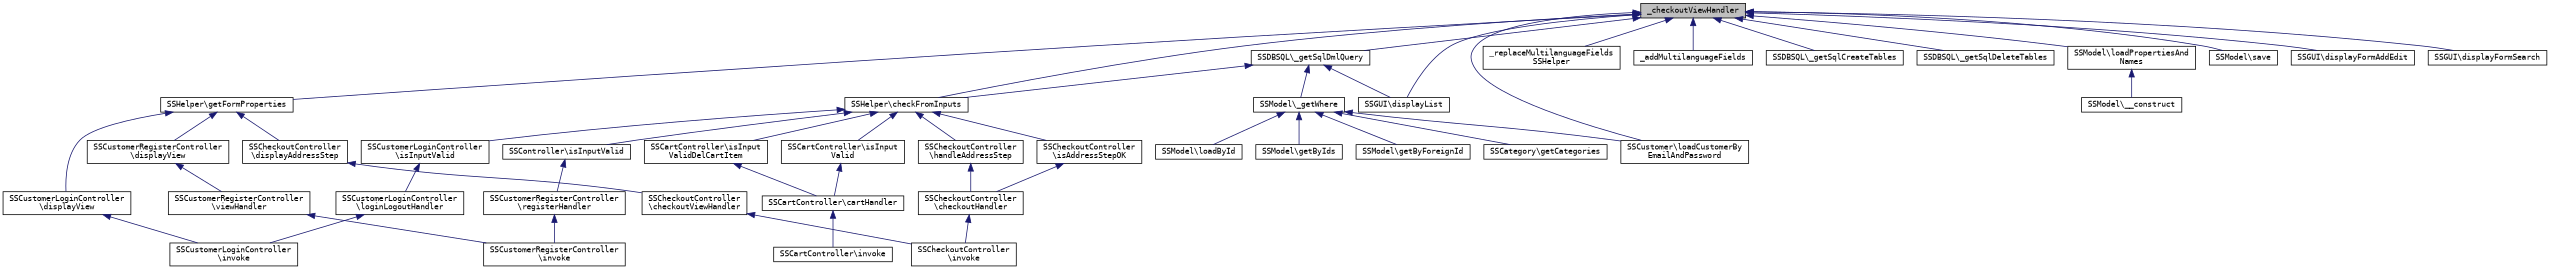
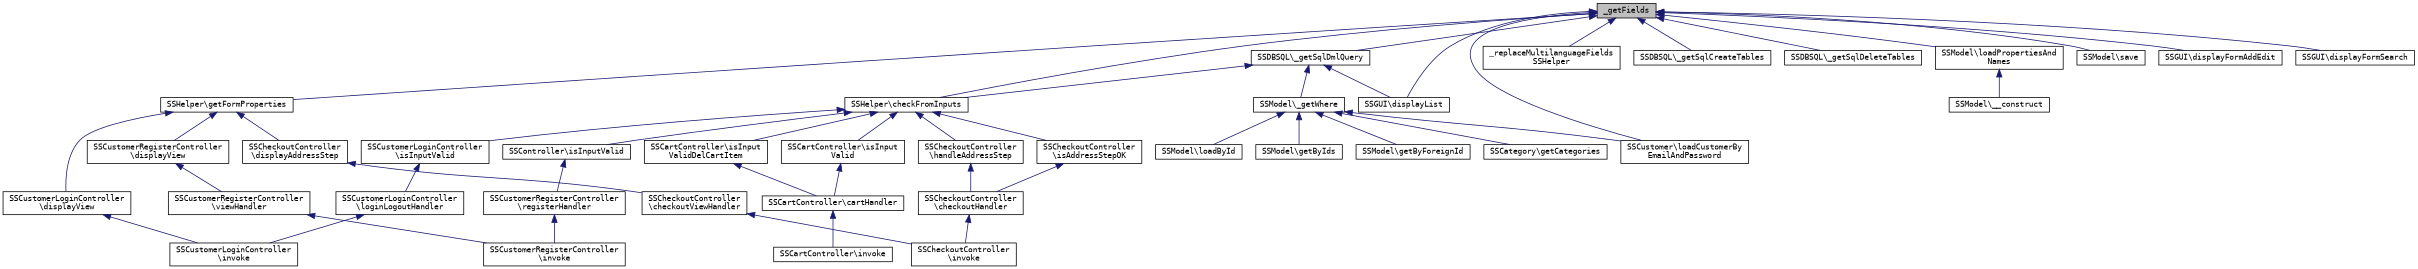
node "_checkoutViewHandler": label "_checkoutViewHandler" -> "_getFields"
node "_addMultilanguageFields": removed
